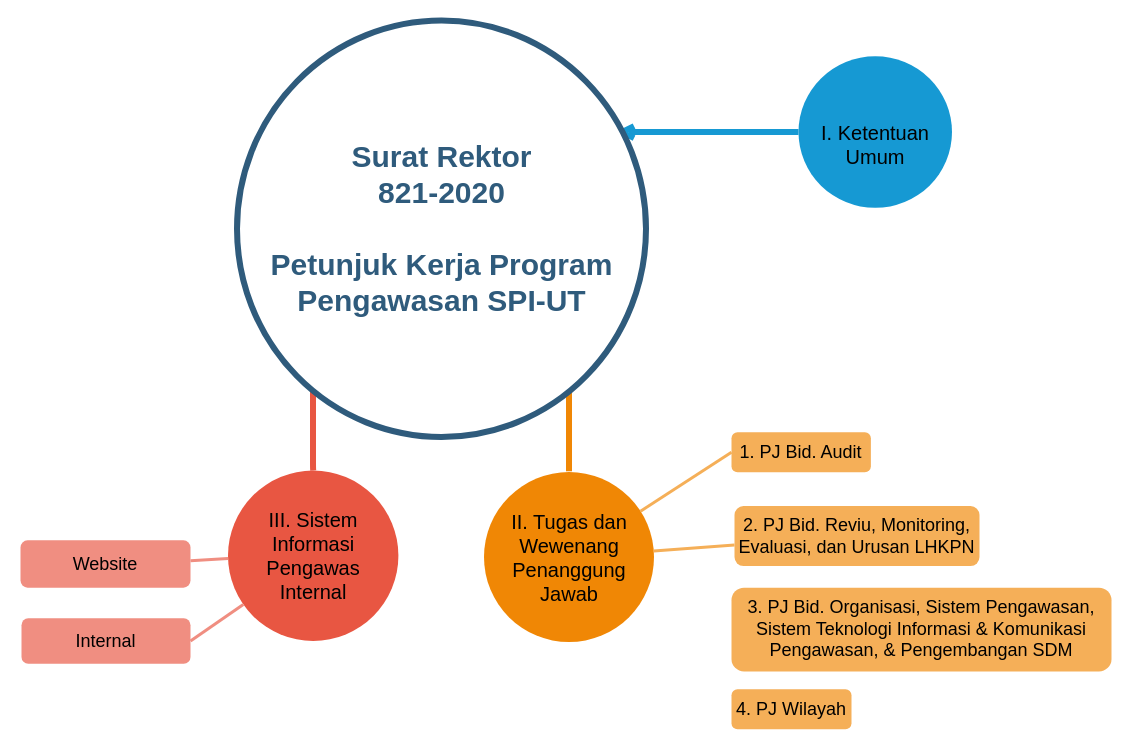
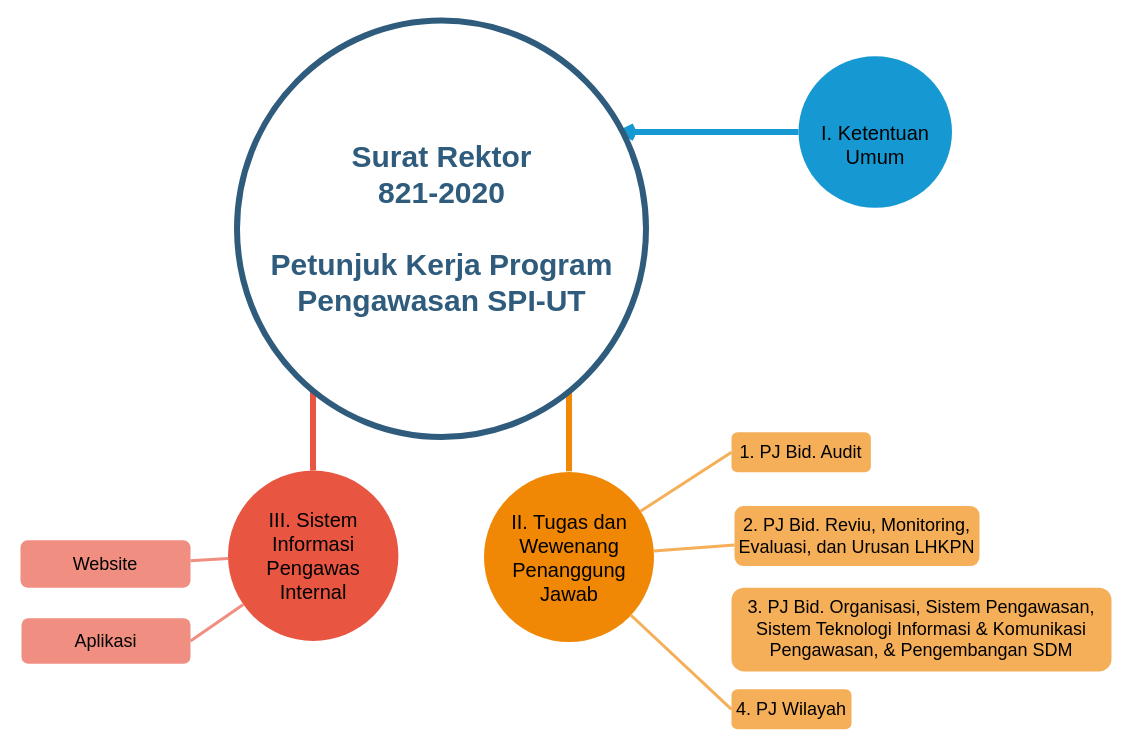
node "Internal": label "Internal" -> "Aplikasi"
edge "II. Tugas dan Wewenang Penanggung Jawab" -- "4. PJ Wilayah": added
